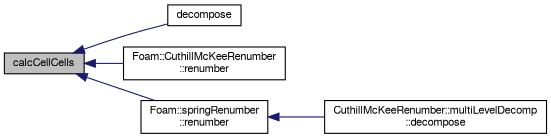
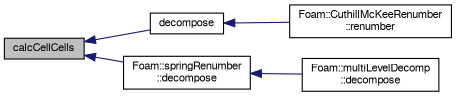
edge "Foam::CuthillMcKeeRenumber ::renumber" -> "calcCellCells": now "Foam::CuthillMcKeeRenumber ::renumber" -> "decompose"
node "Foam::springRenumber ::renumber": label "Foam::springRenumber ::renumber" -> "Foam::springRenumber ::decompose"
node "CuthillMcKeeRenumber::multiLevelDecomp ::decompose": label "CuthillMcKeeRenumber::multiLevelDecomp ::decompose" -> "Foam::multiLevelDecomp ::decompose"
